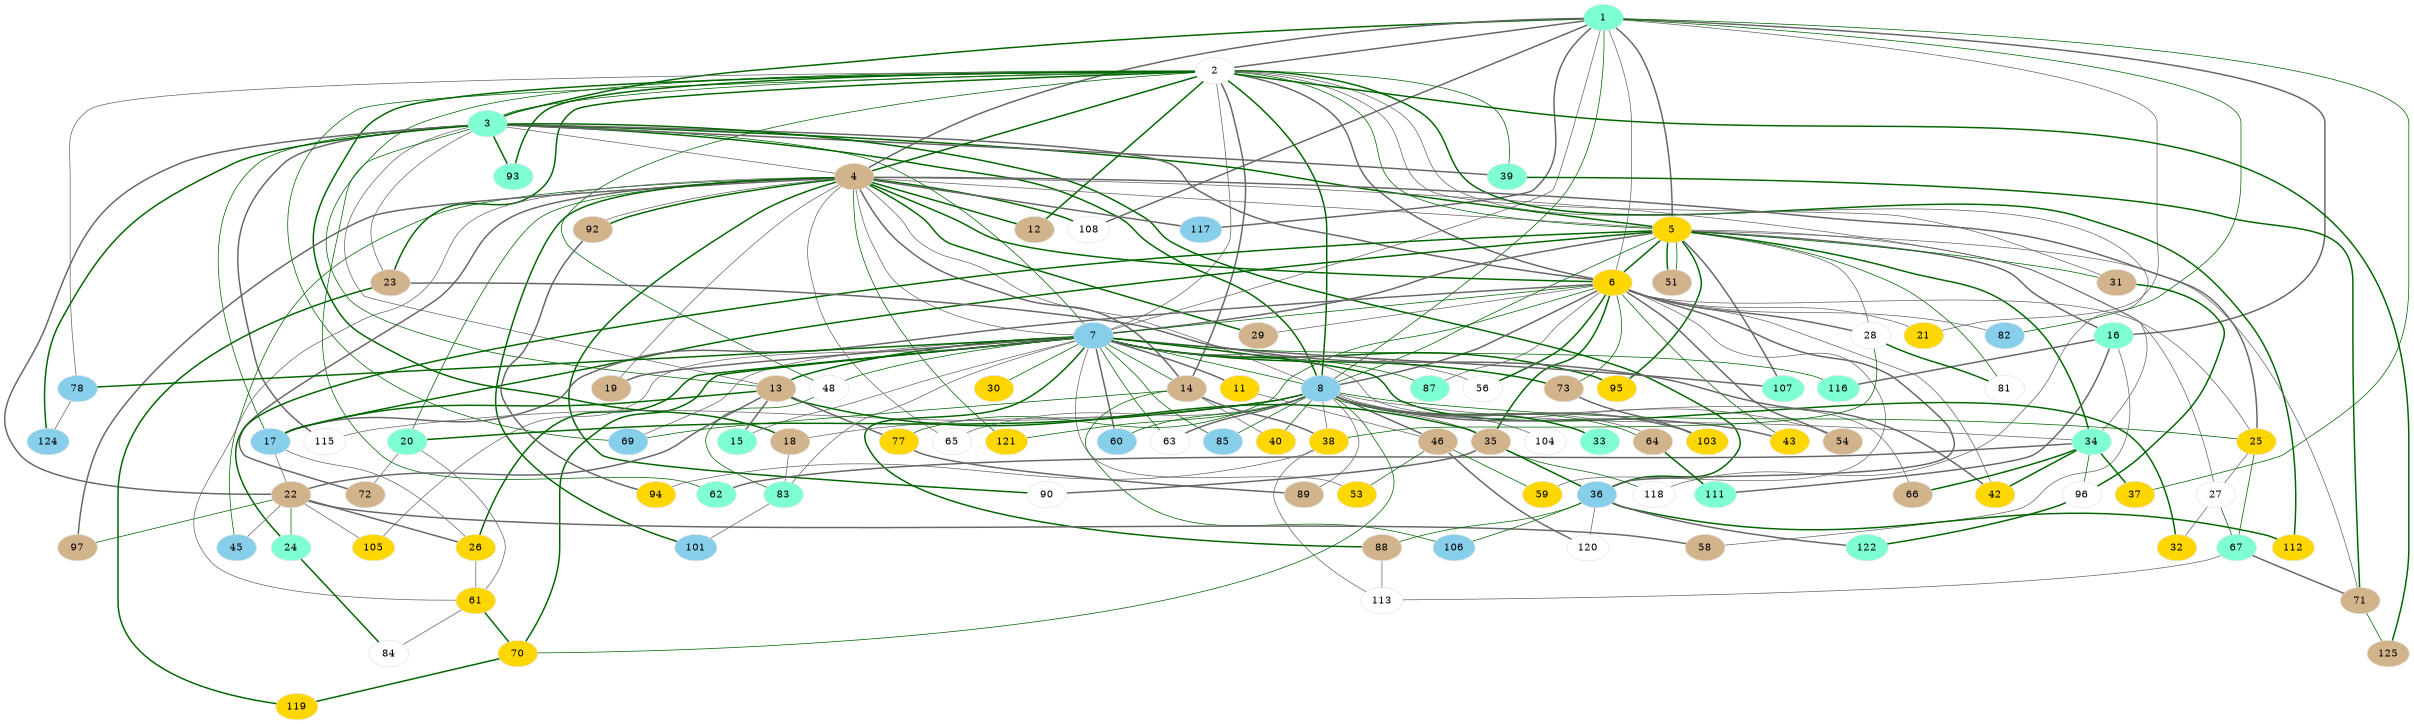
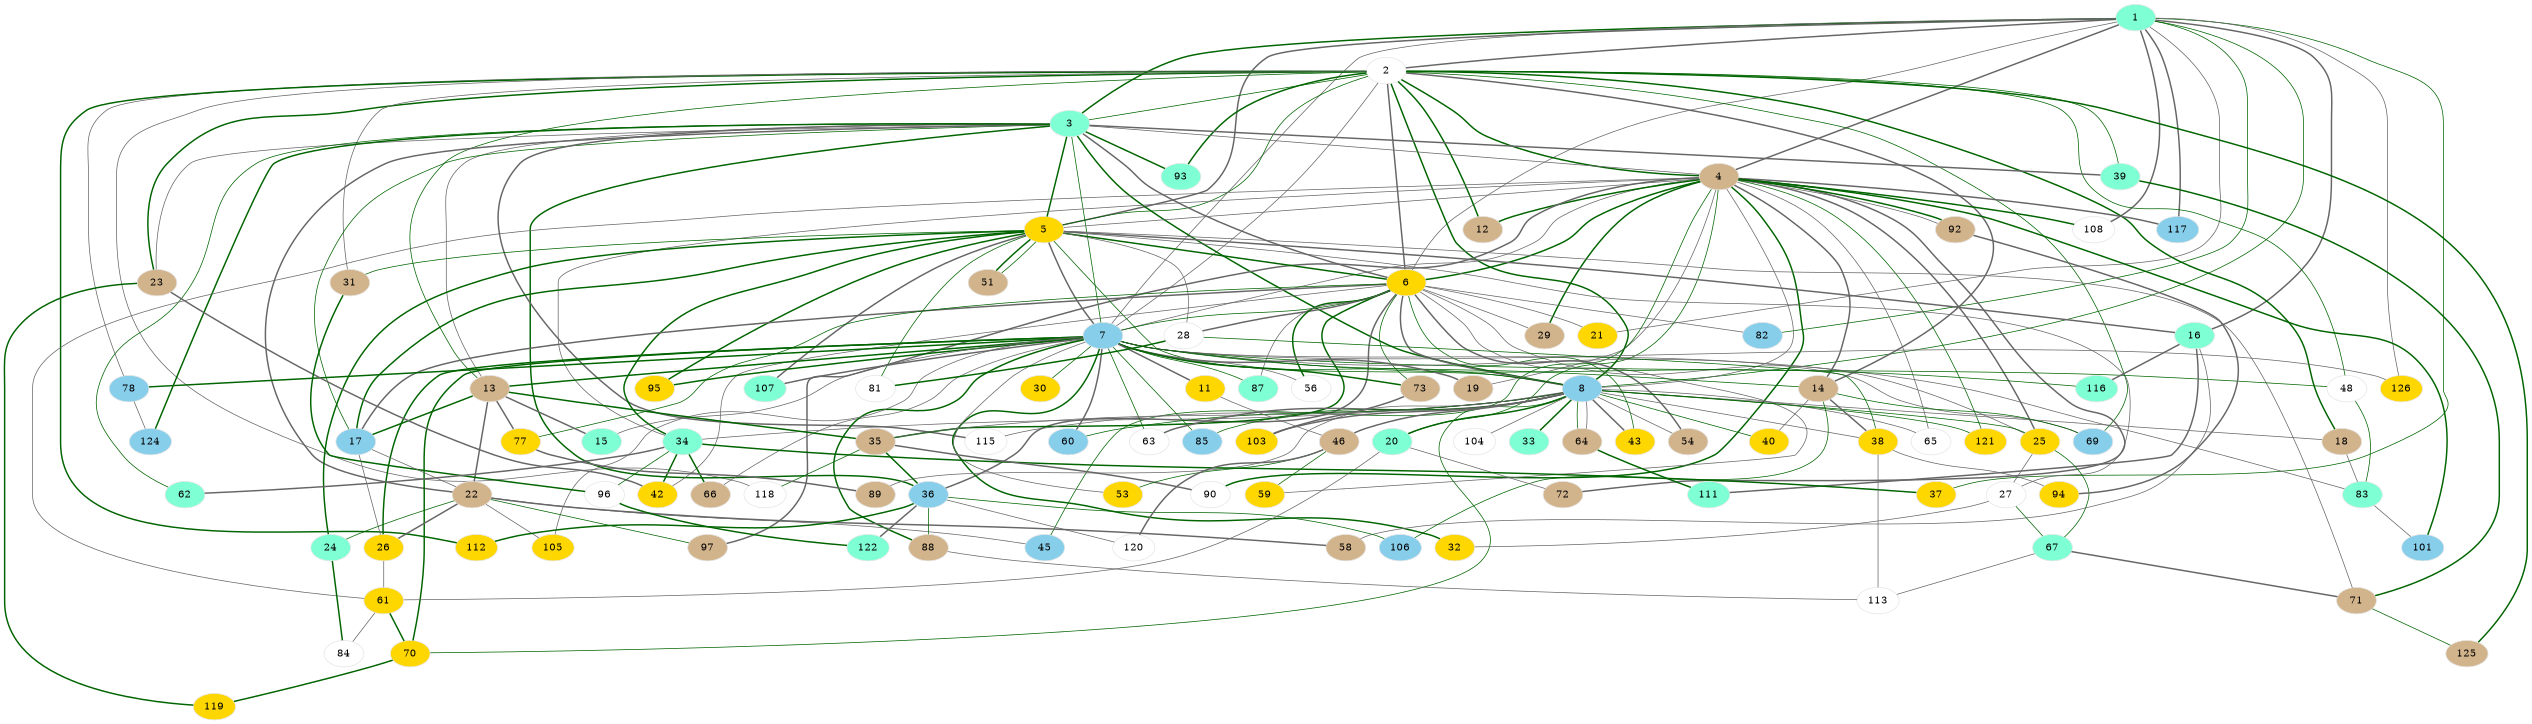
node "126": added
